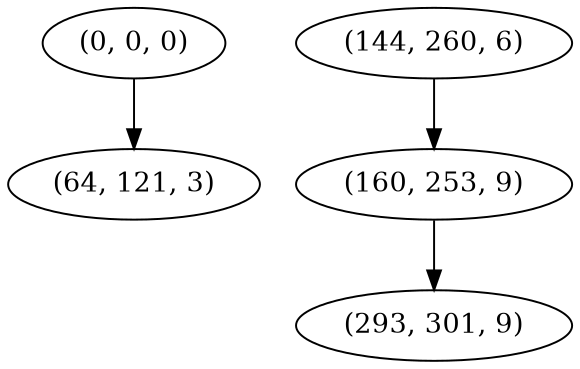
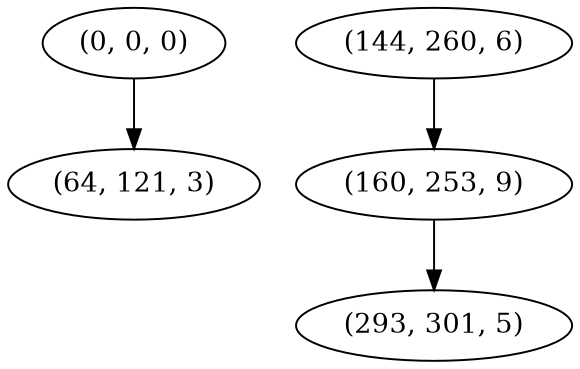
node "(293, 301, 9)": label "(293, 301, 9)" -> "(293, 301, 5)"
